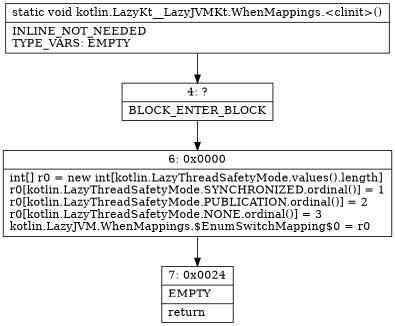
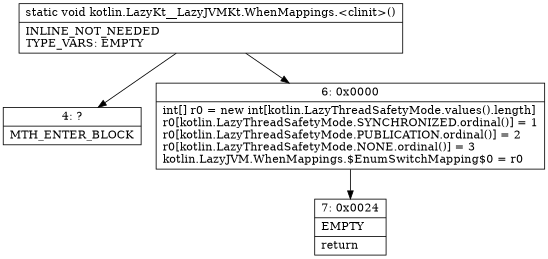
node "4: ?": text "BLOCK_ENTER_BLOCK" -> "MTH_ENTER_BLOCK"
edge "4: ?" -> "6: 0x0000": now "static void kotlin.LazyKt__LazyJVMKt.WhenMappings.<clinit>()" -> "6: 0x0000"
